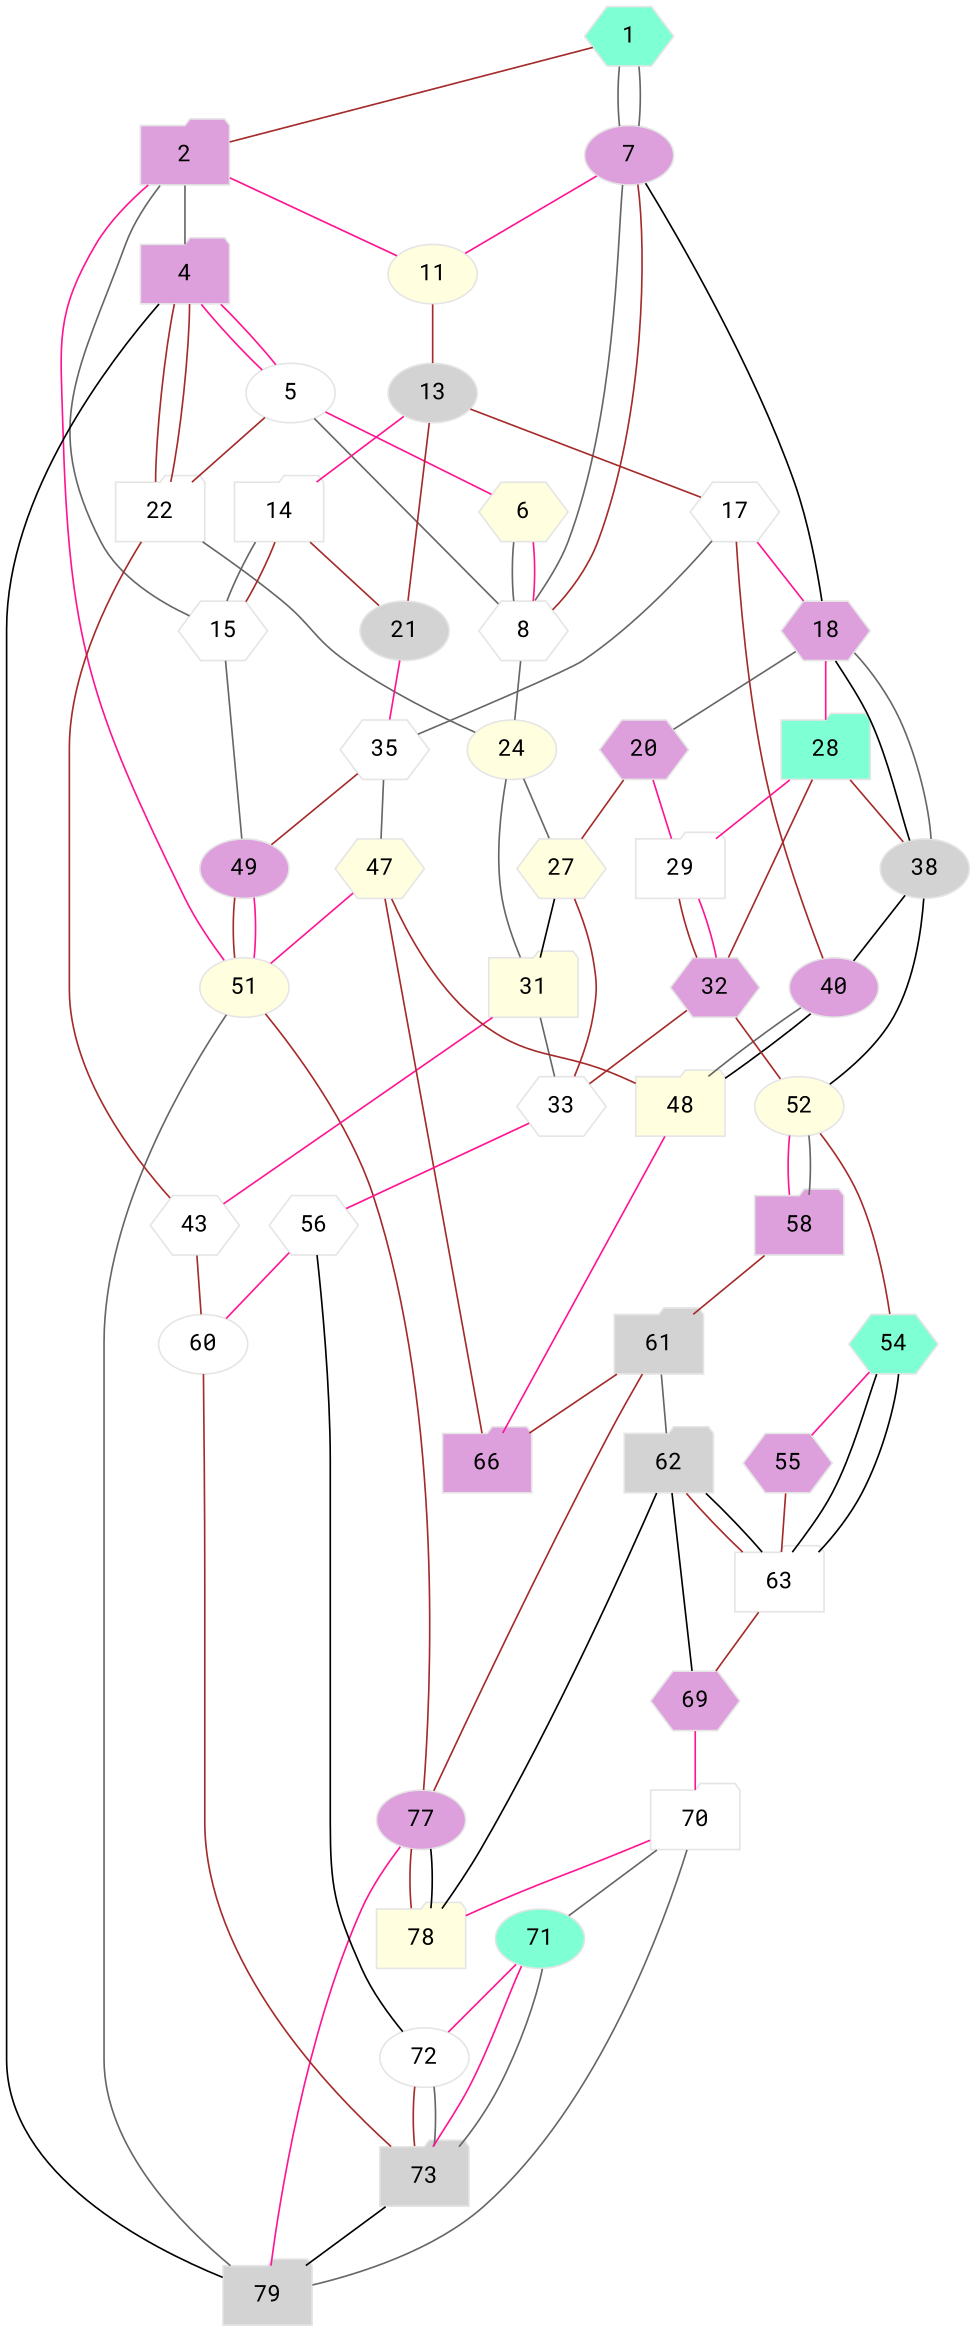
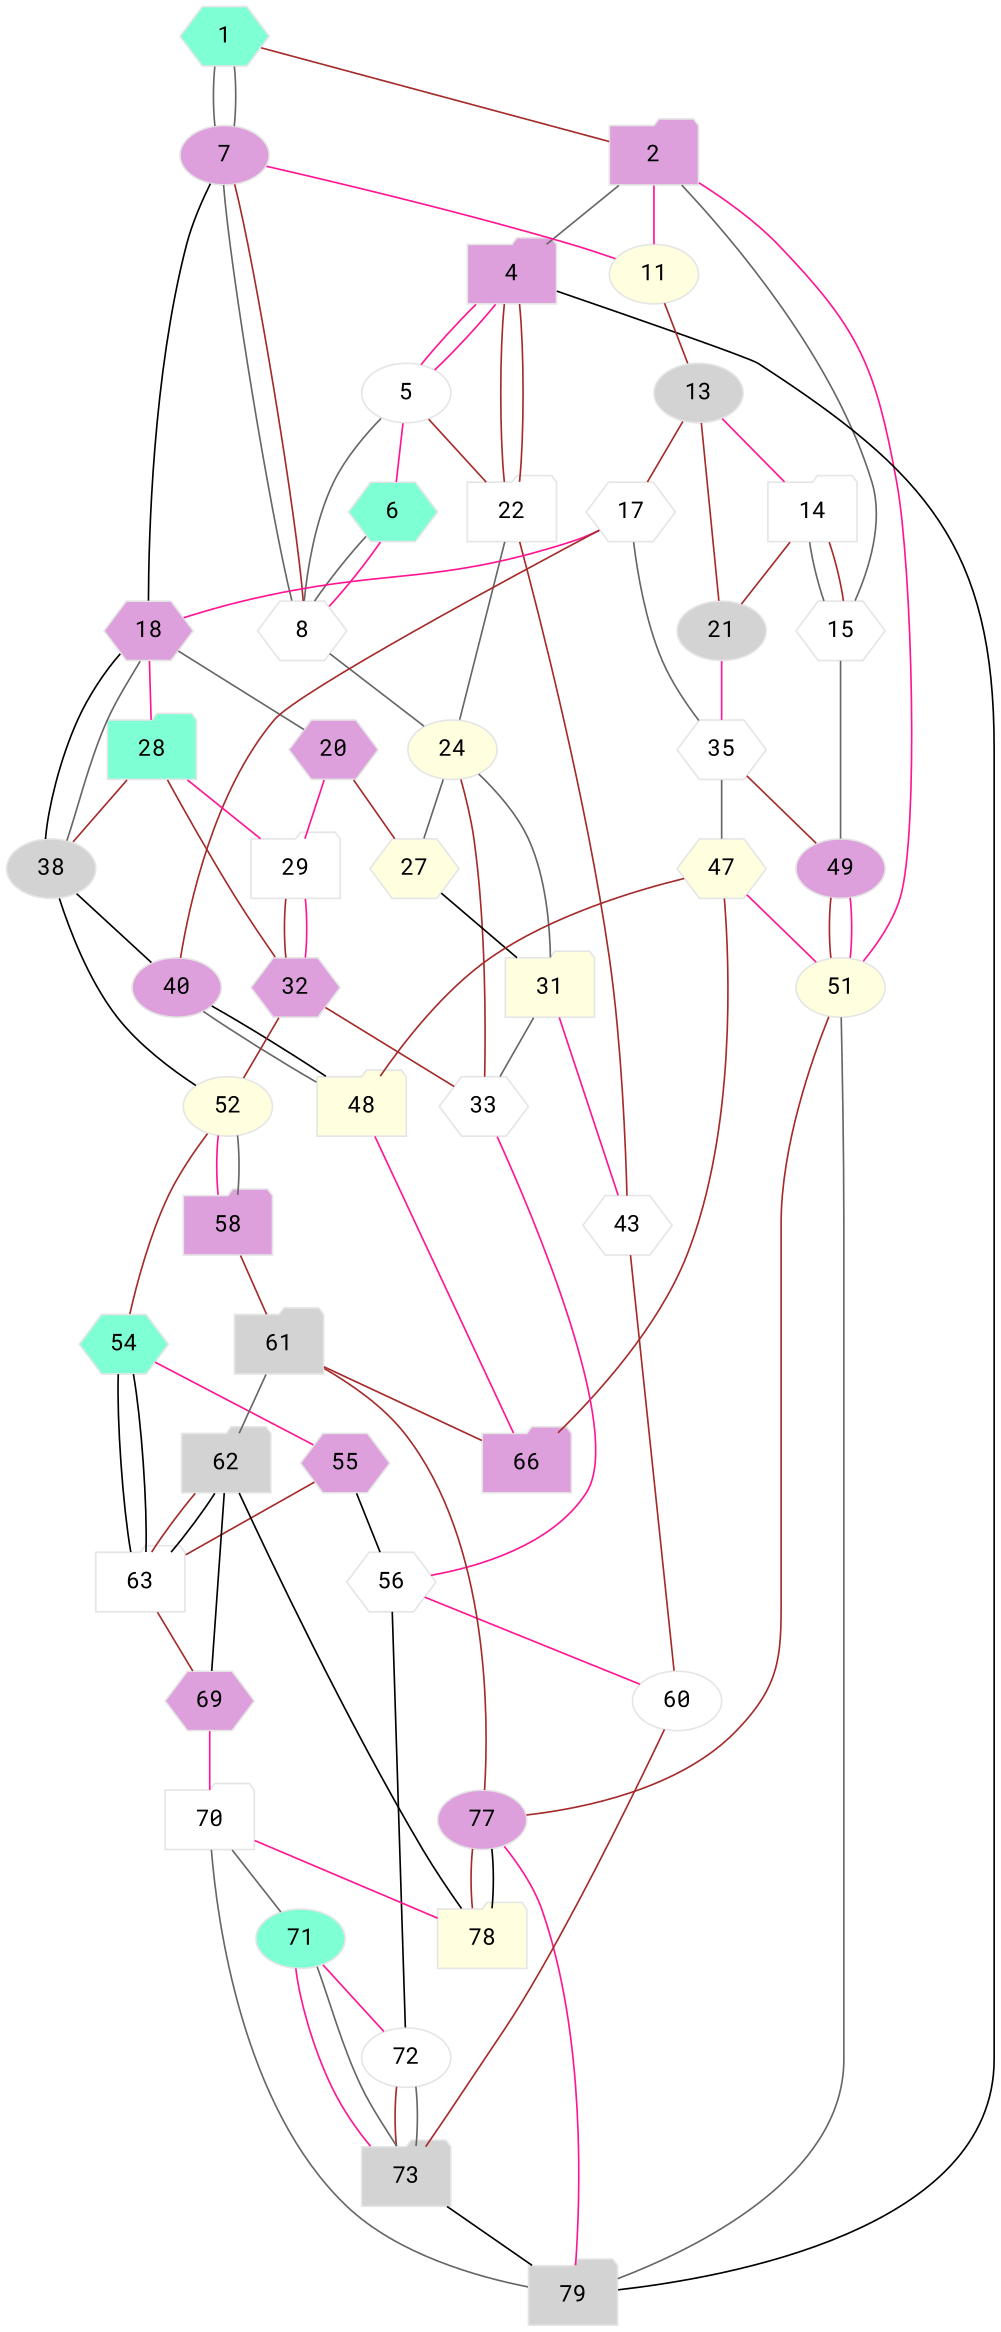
node "6": fillcolor lightyellow -> aquamarine
edge "27" -- "33": now "24" -- "33"
edge "55" -- "56": added
